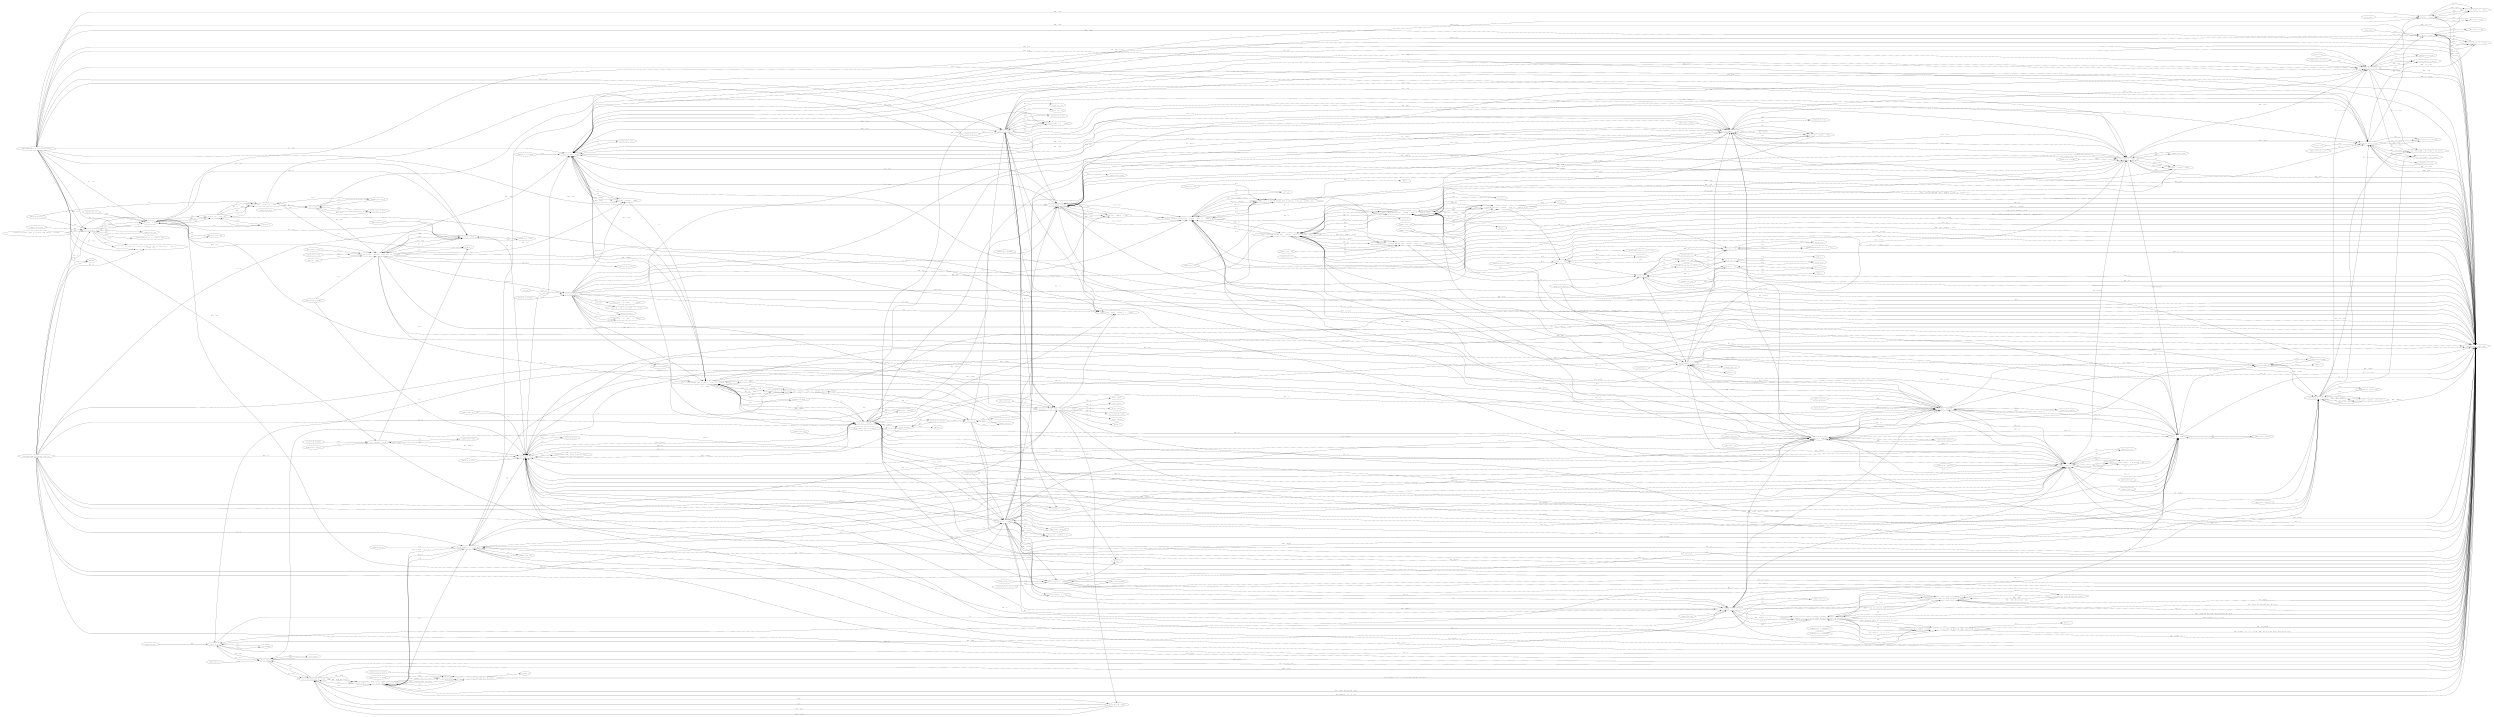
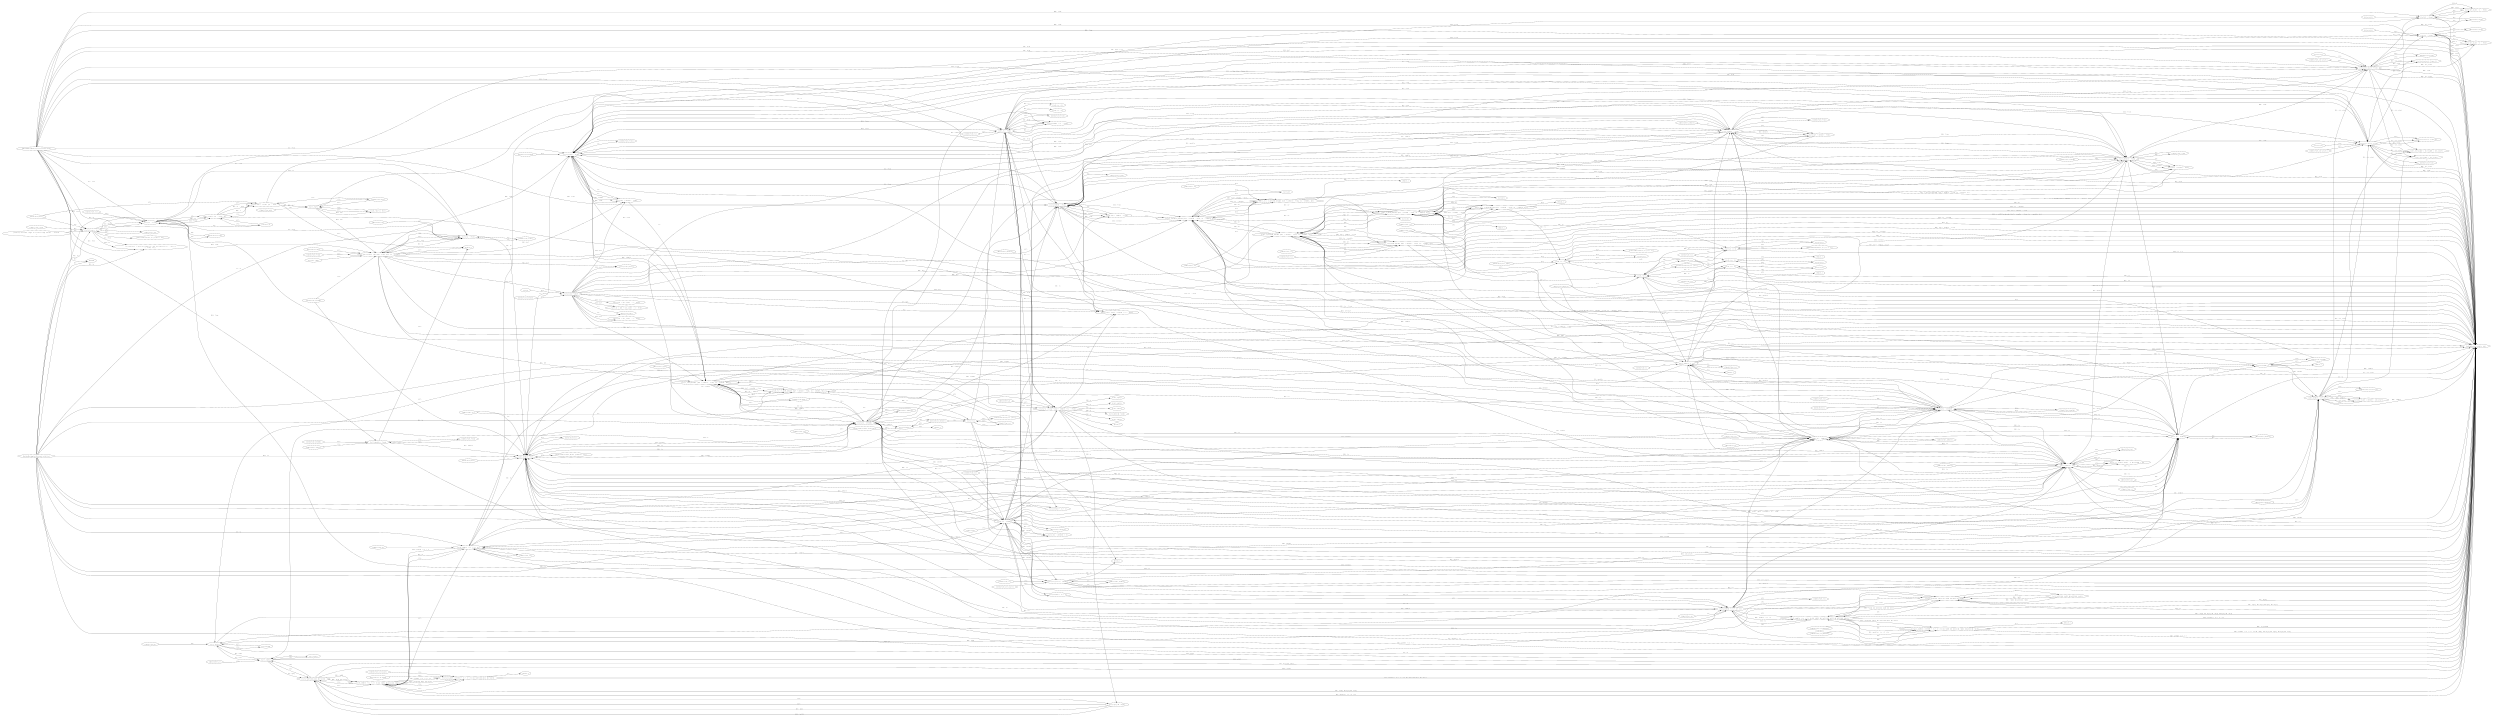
edge "(Call,(char *)buf)" -> "(Identifier,type)": now "(Call,(char *)buf)" -> "(Call,free (buf))"
